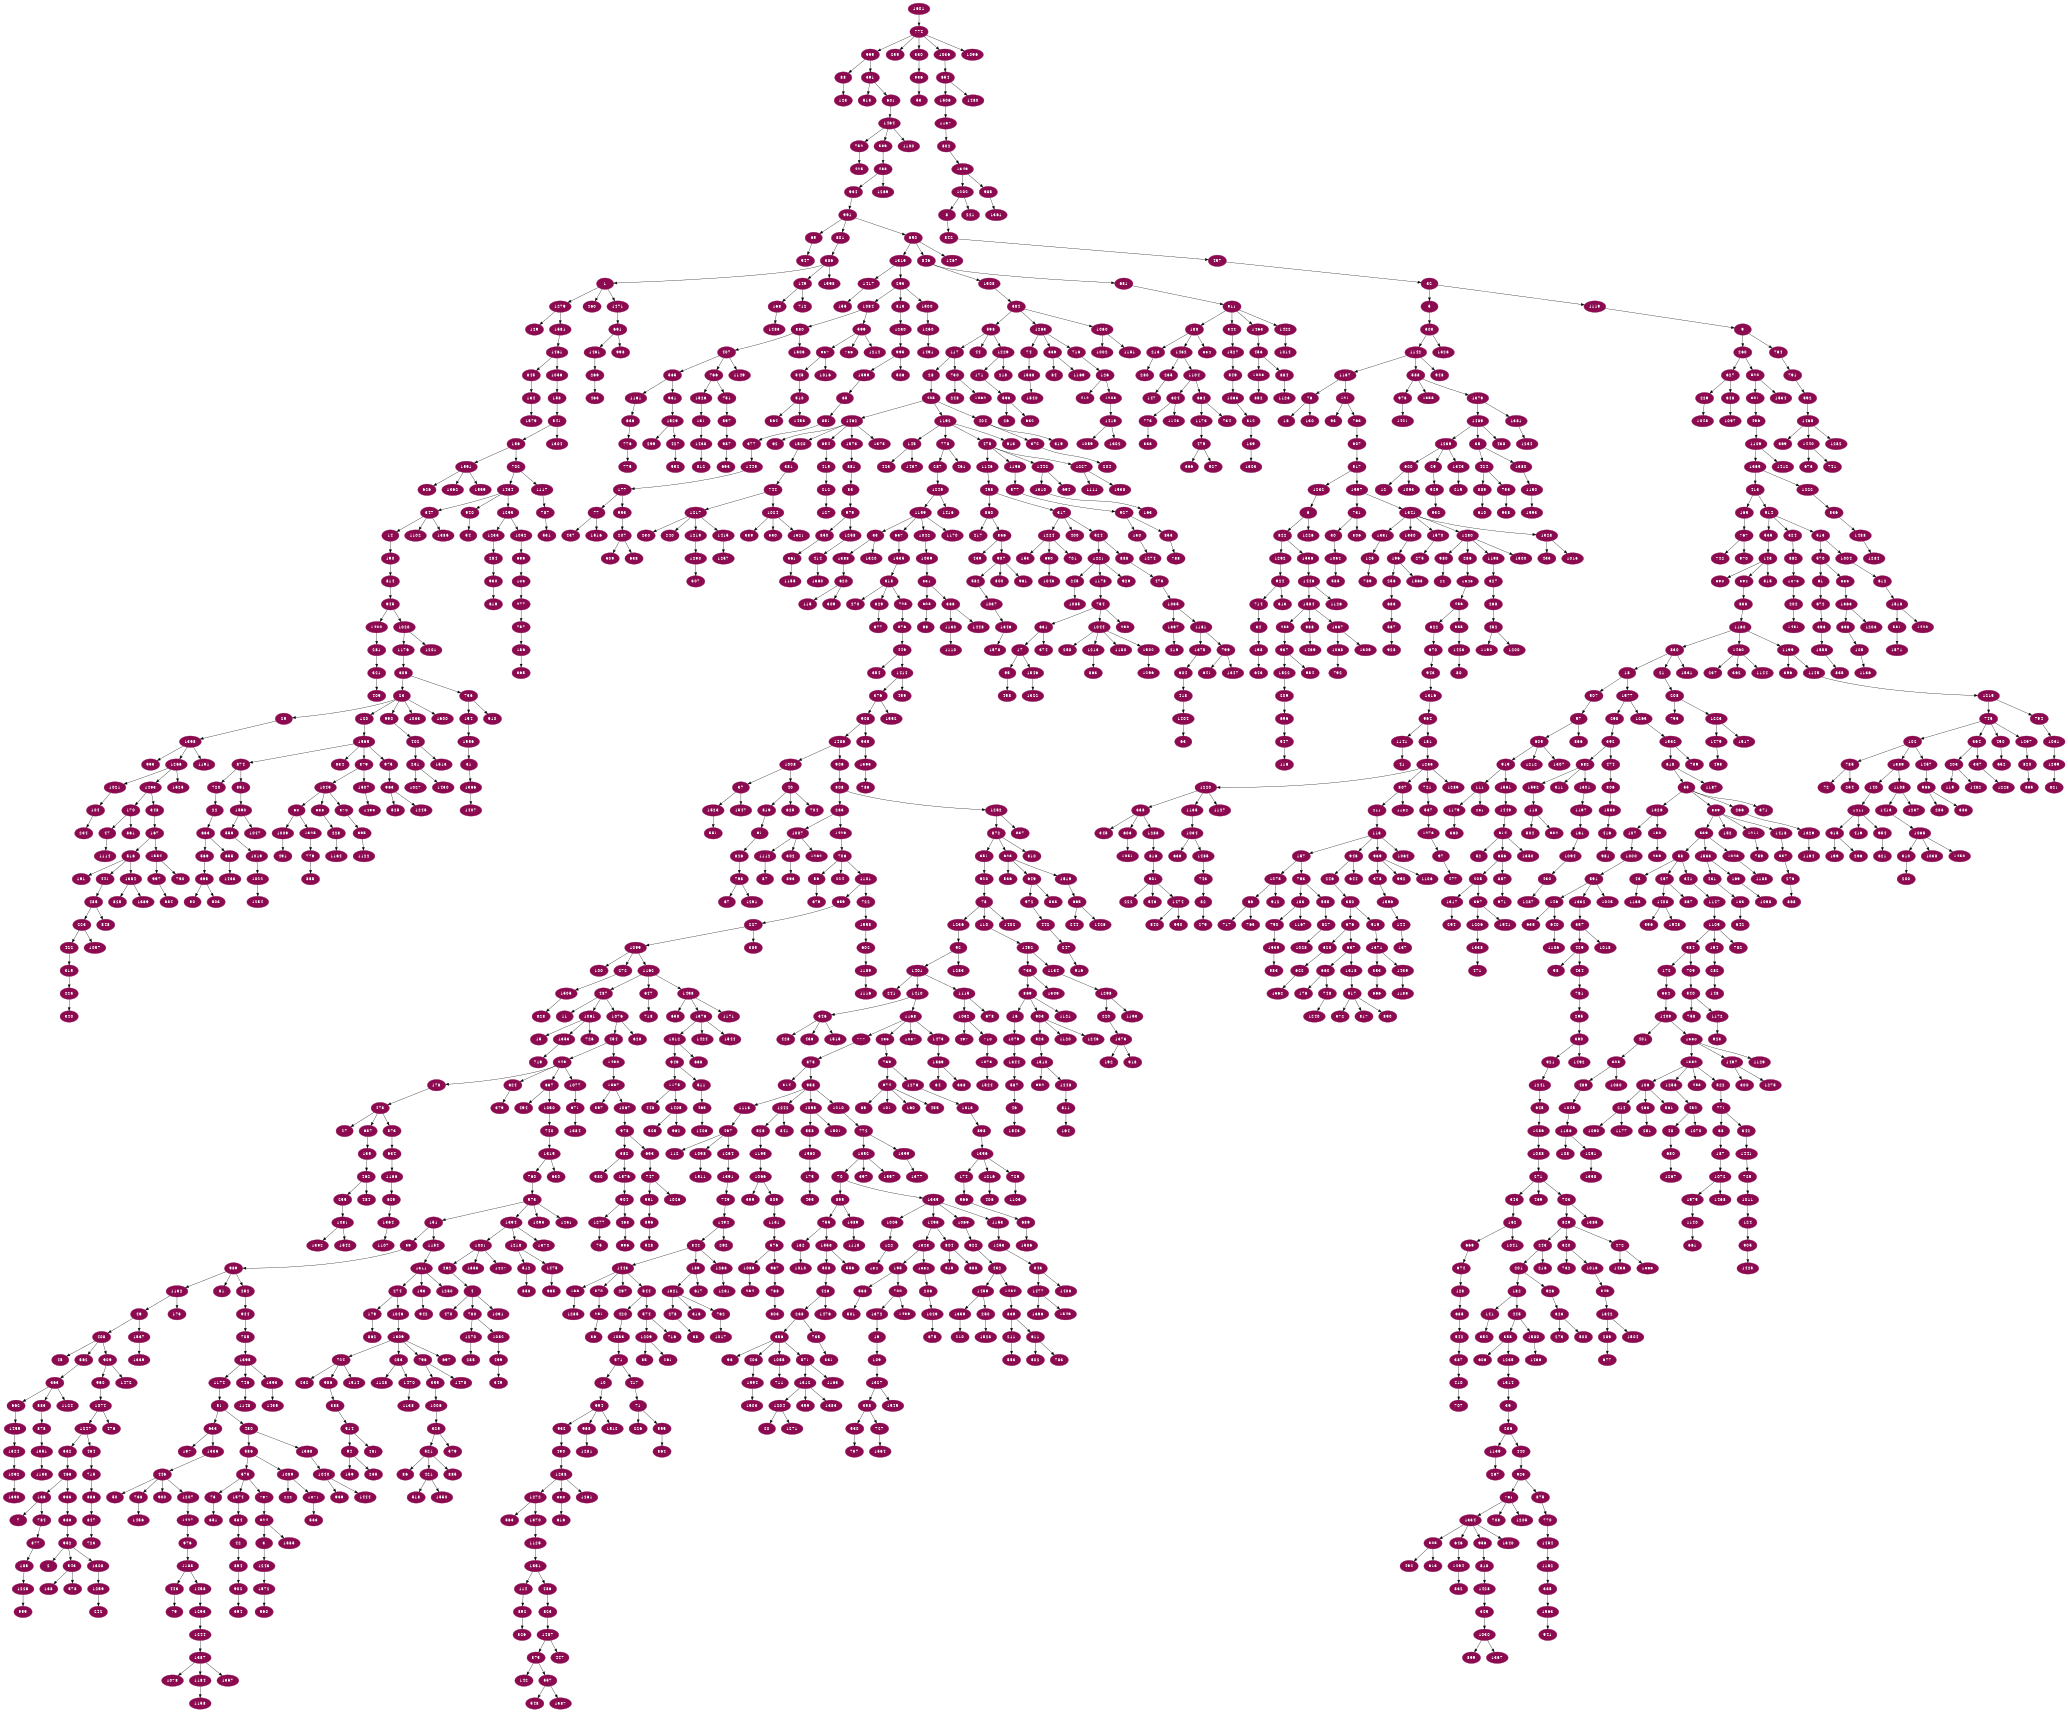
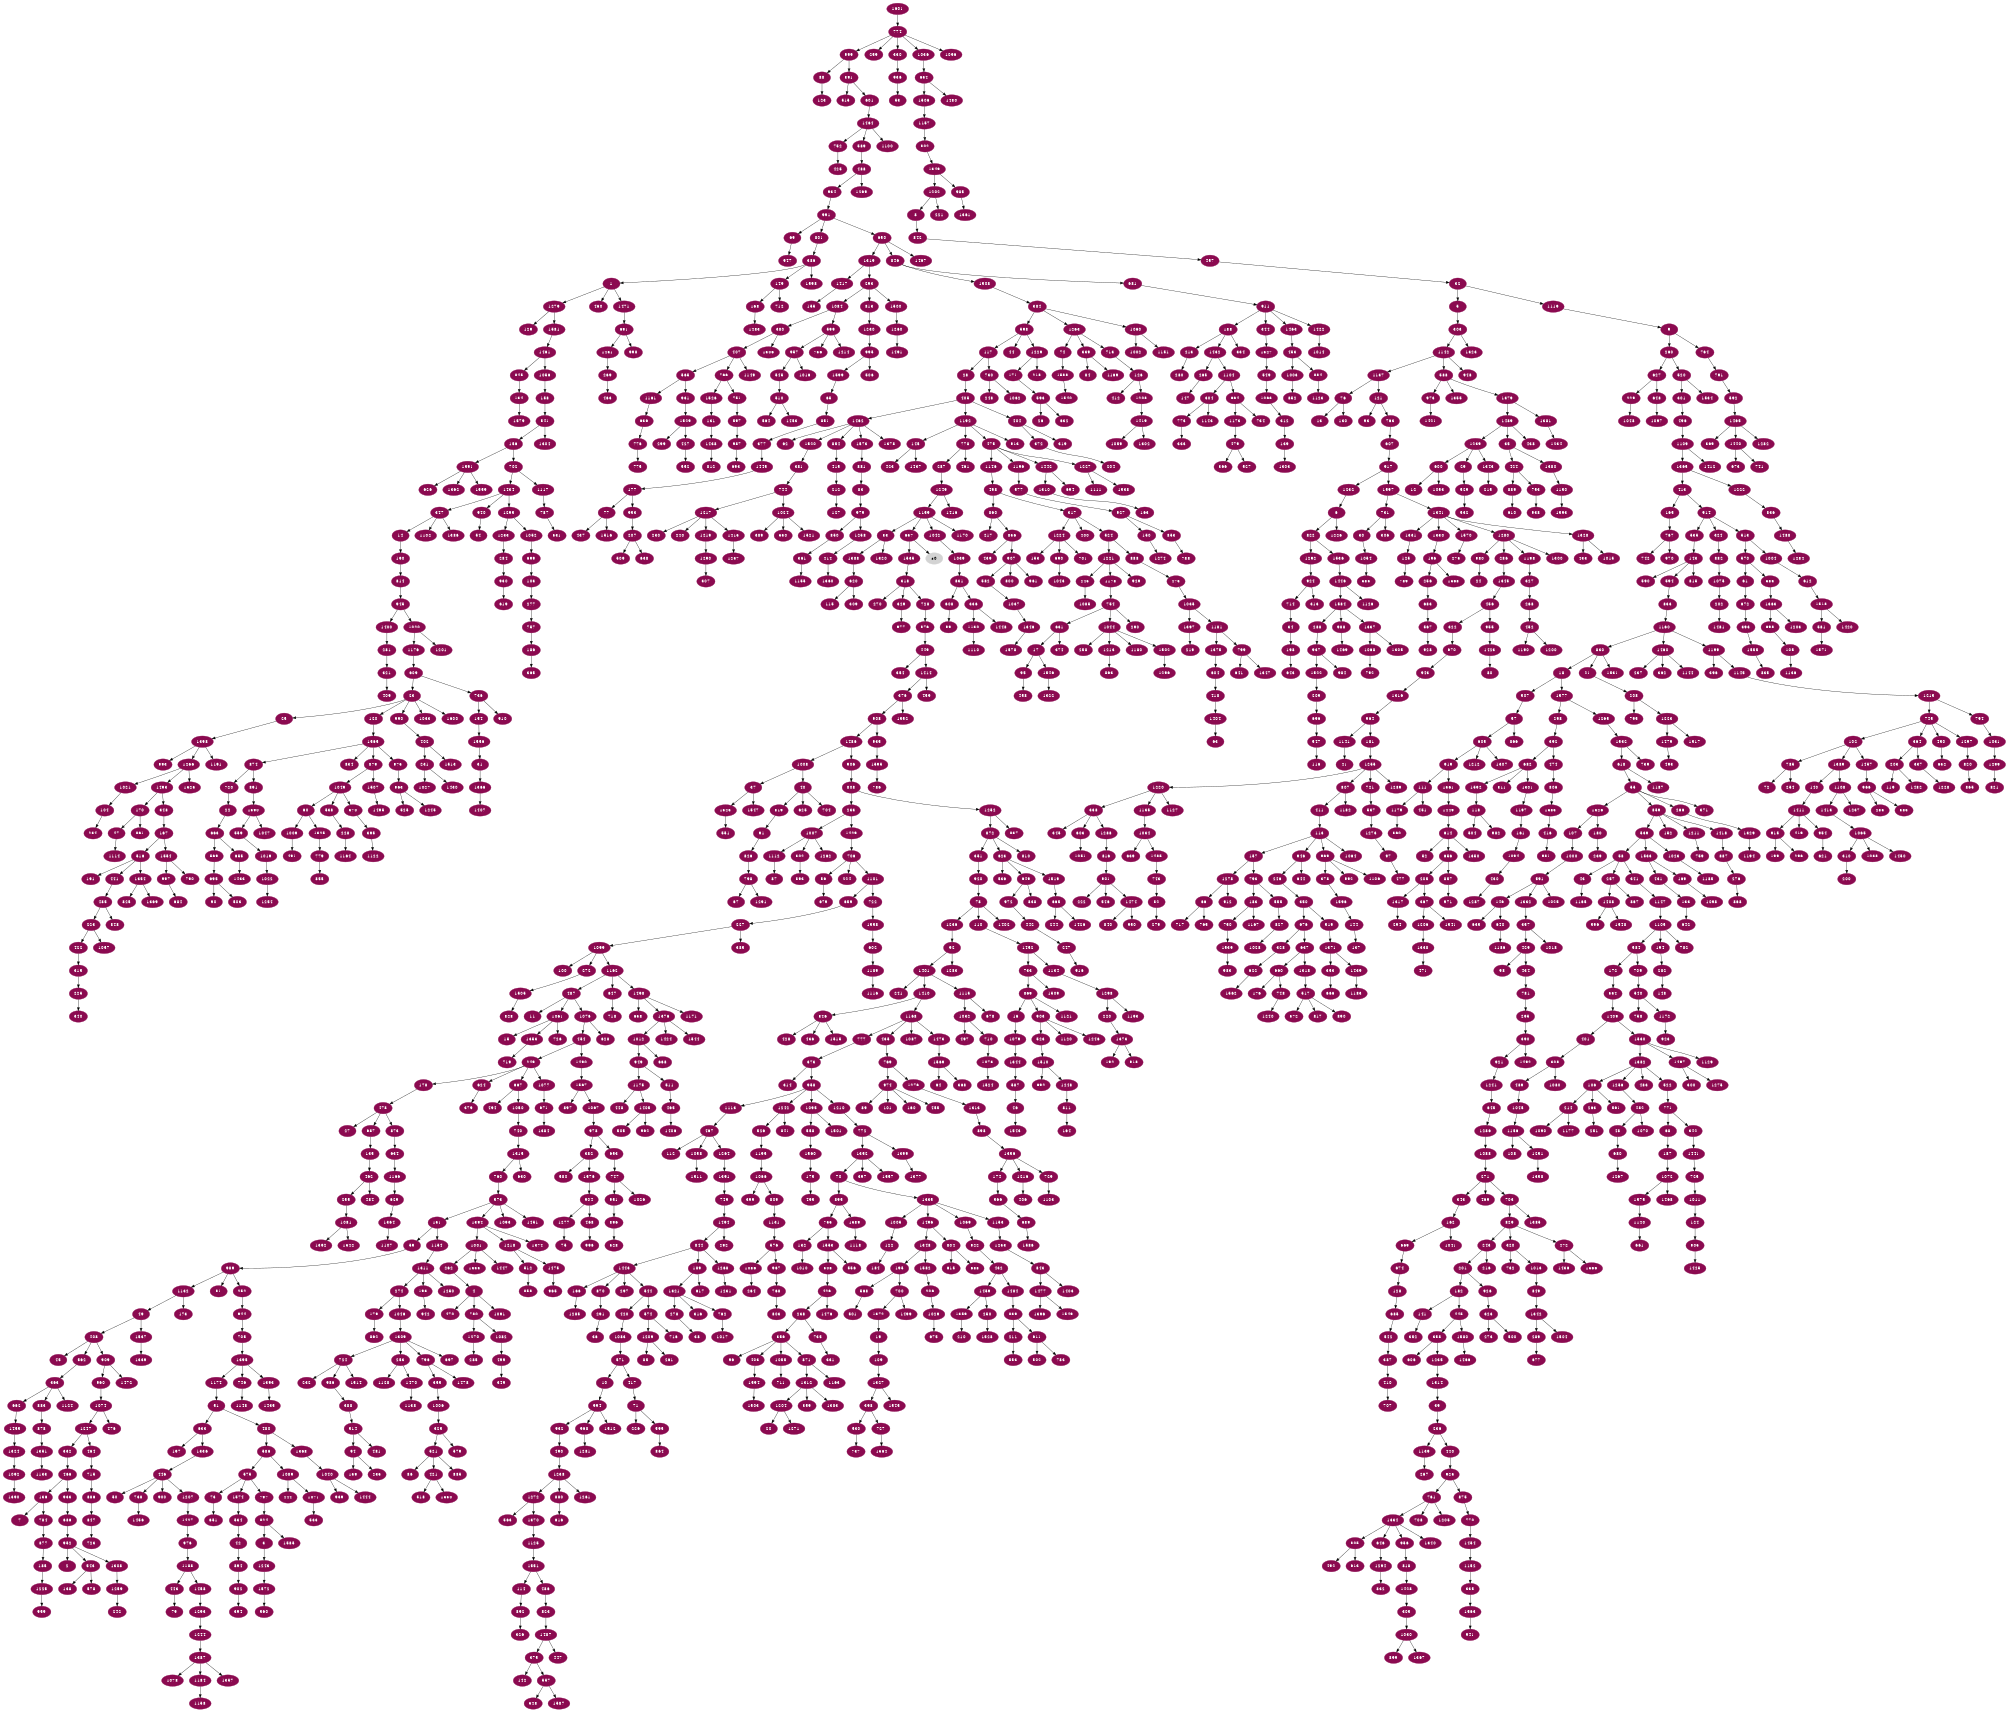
node "s0": added
